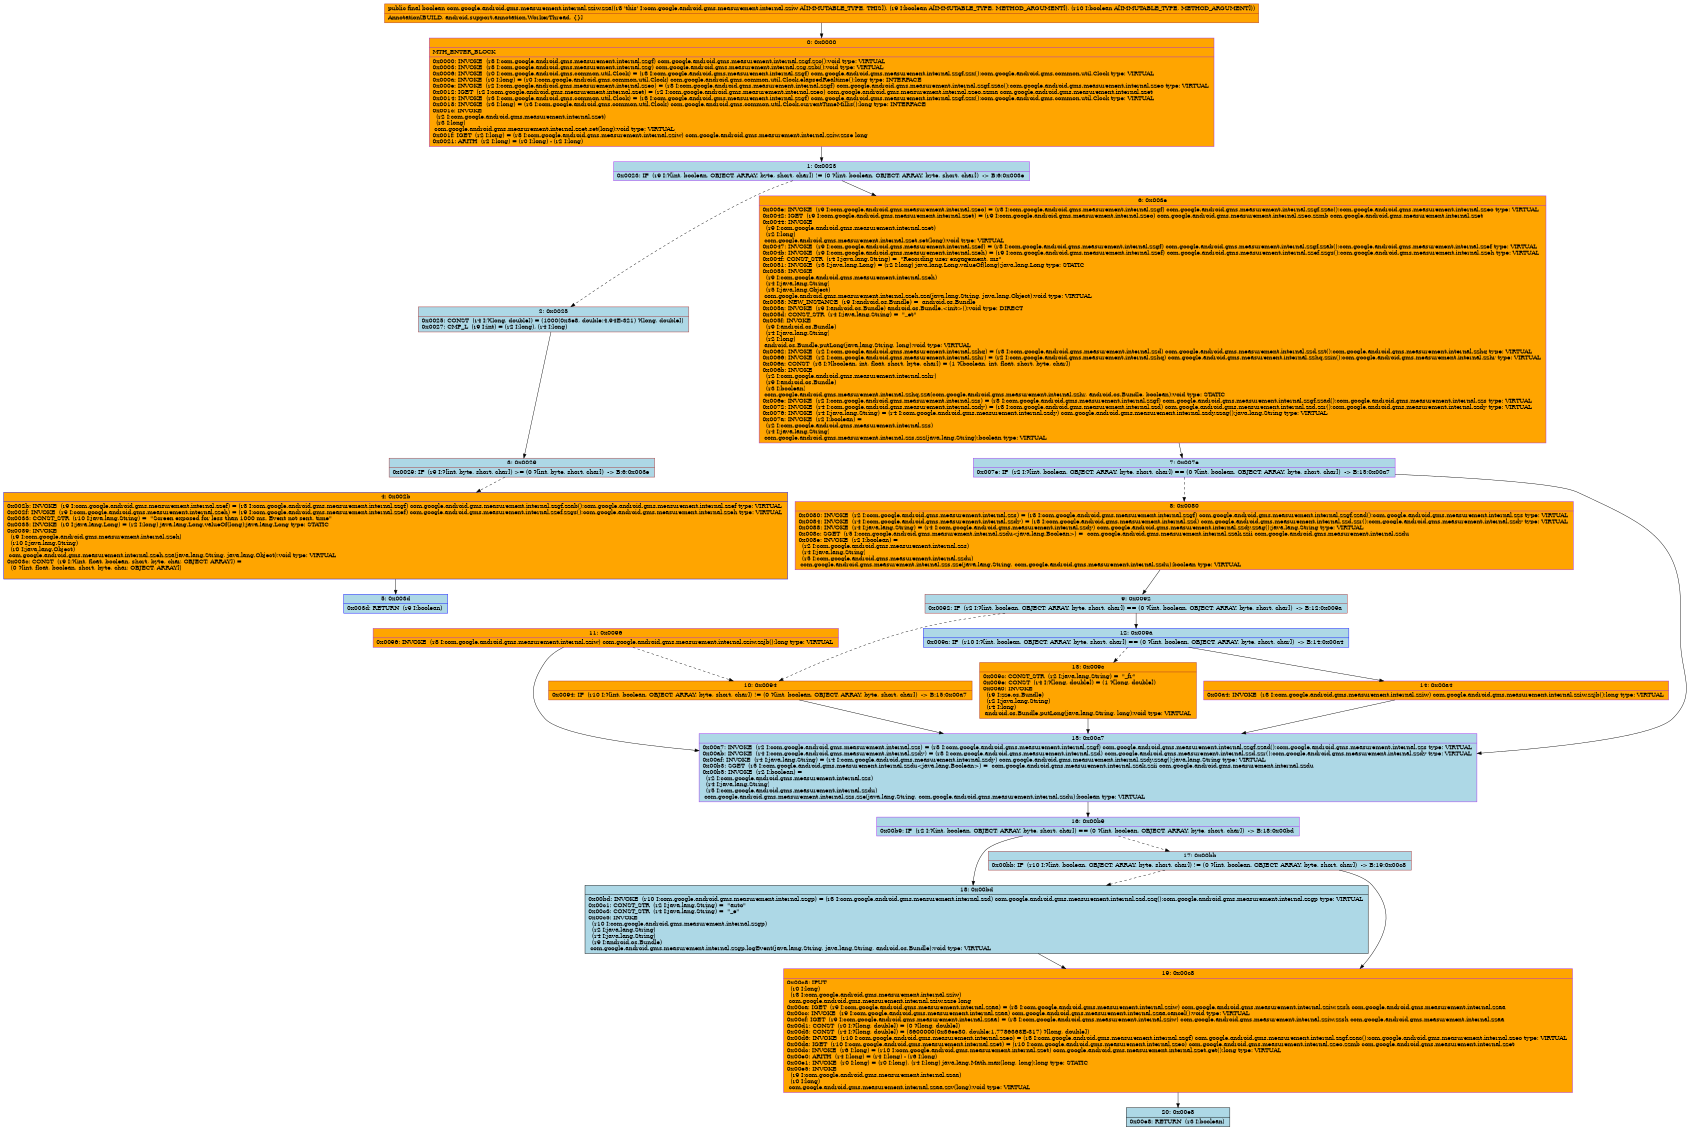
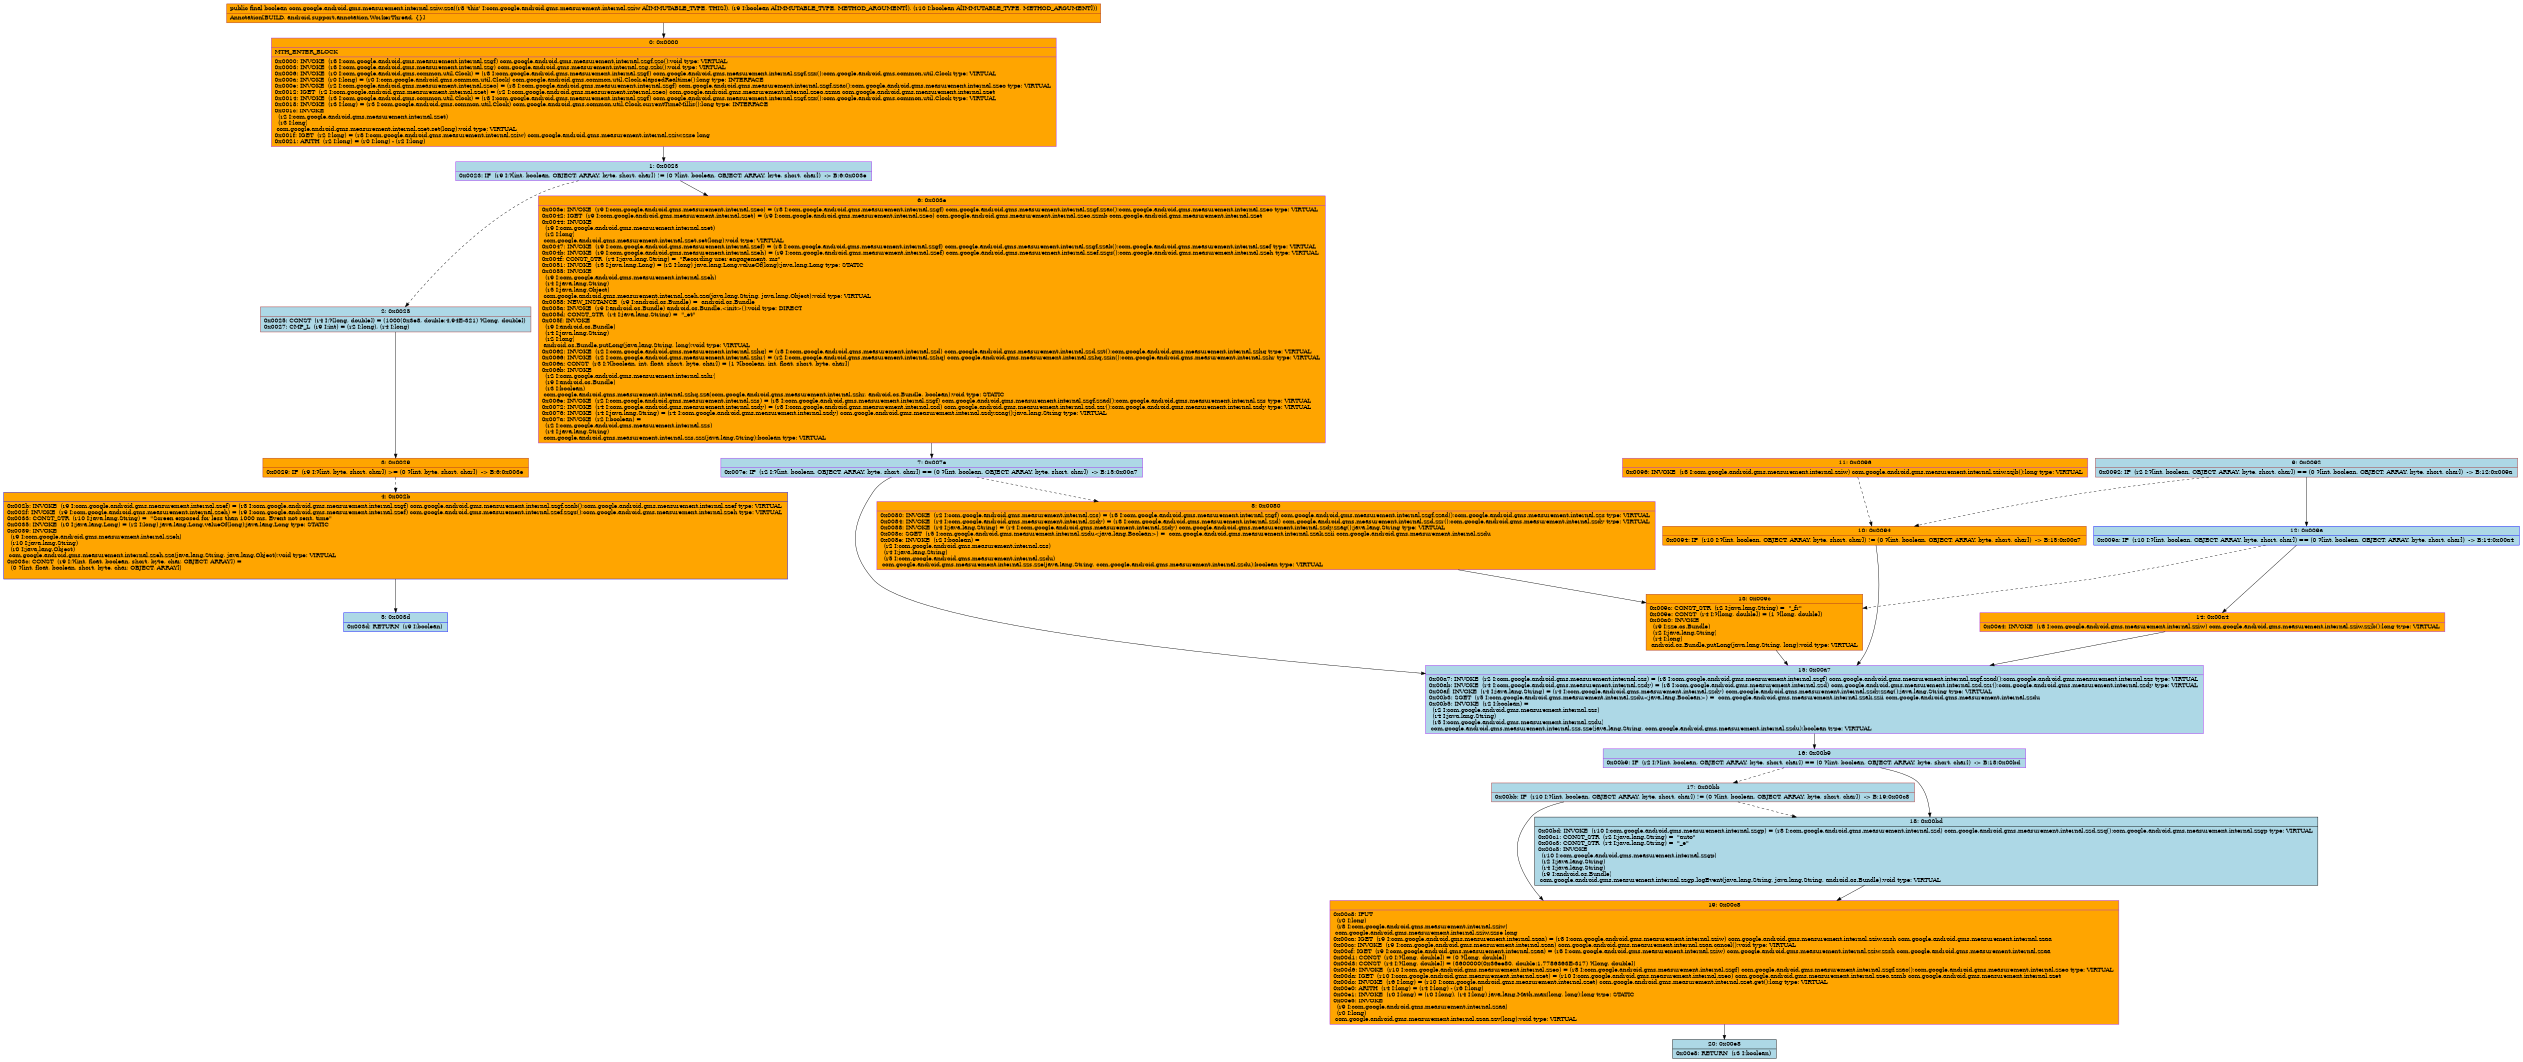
node "3: 0x0029": fillcolor lightblue -> orange
edge "8: 0x0080" -> "9: 0x0092": now "8: 0x0080" -> "13: 0x009c"
edge "11: 0x0096" -> "15: 0x00a7": removed
